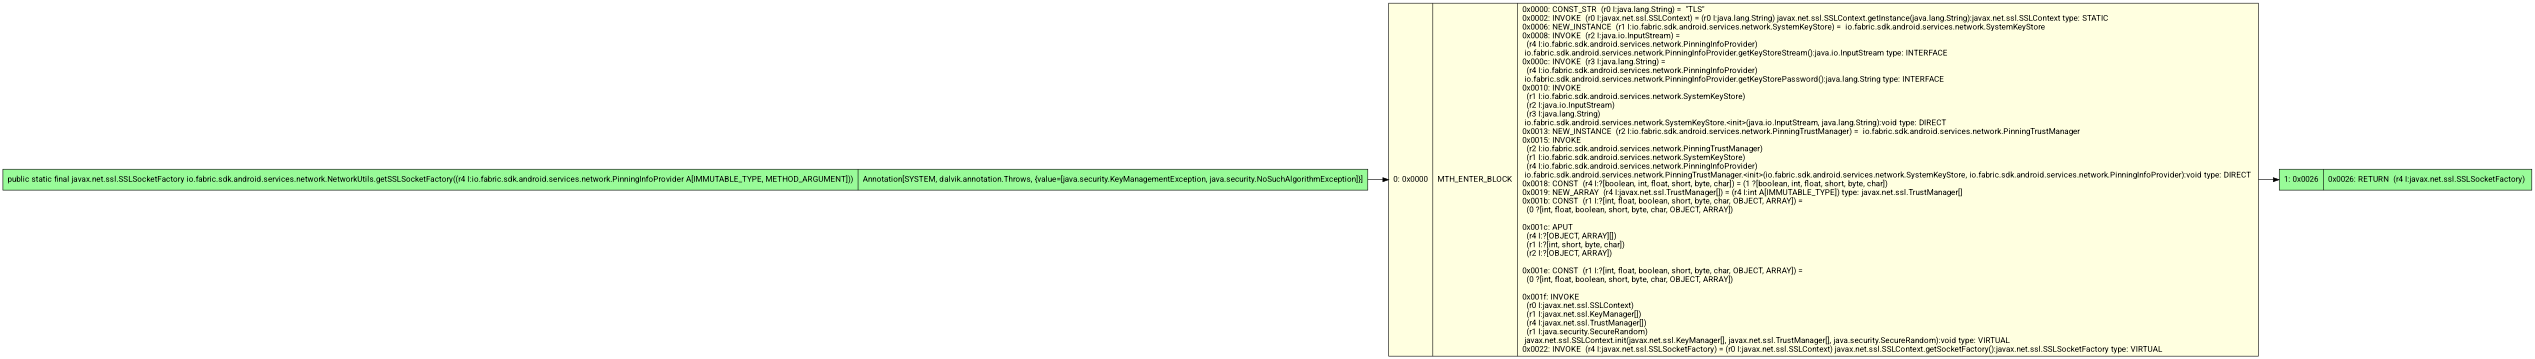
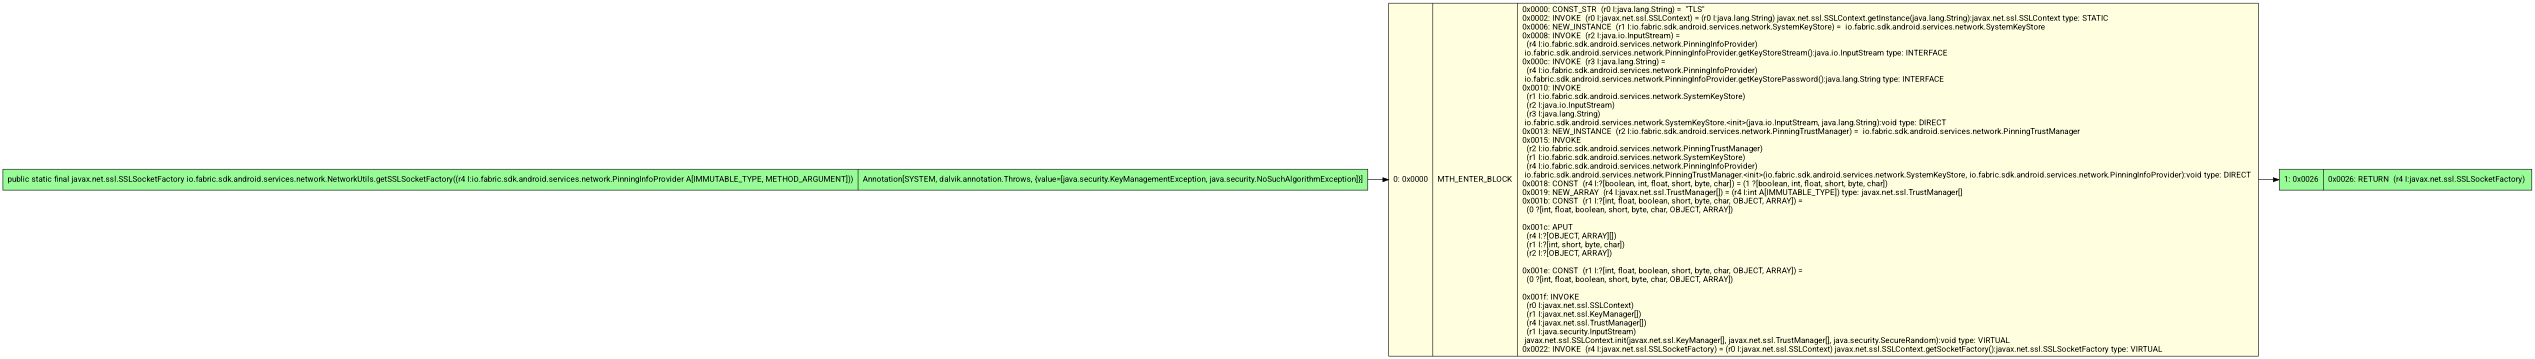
node "0: 0x0000": text "(r1 I:java.security.SecureRandom)" -> "(r1 I:java.security.InputStream)"
